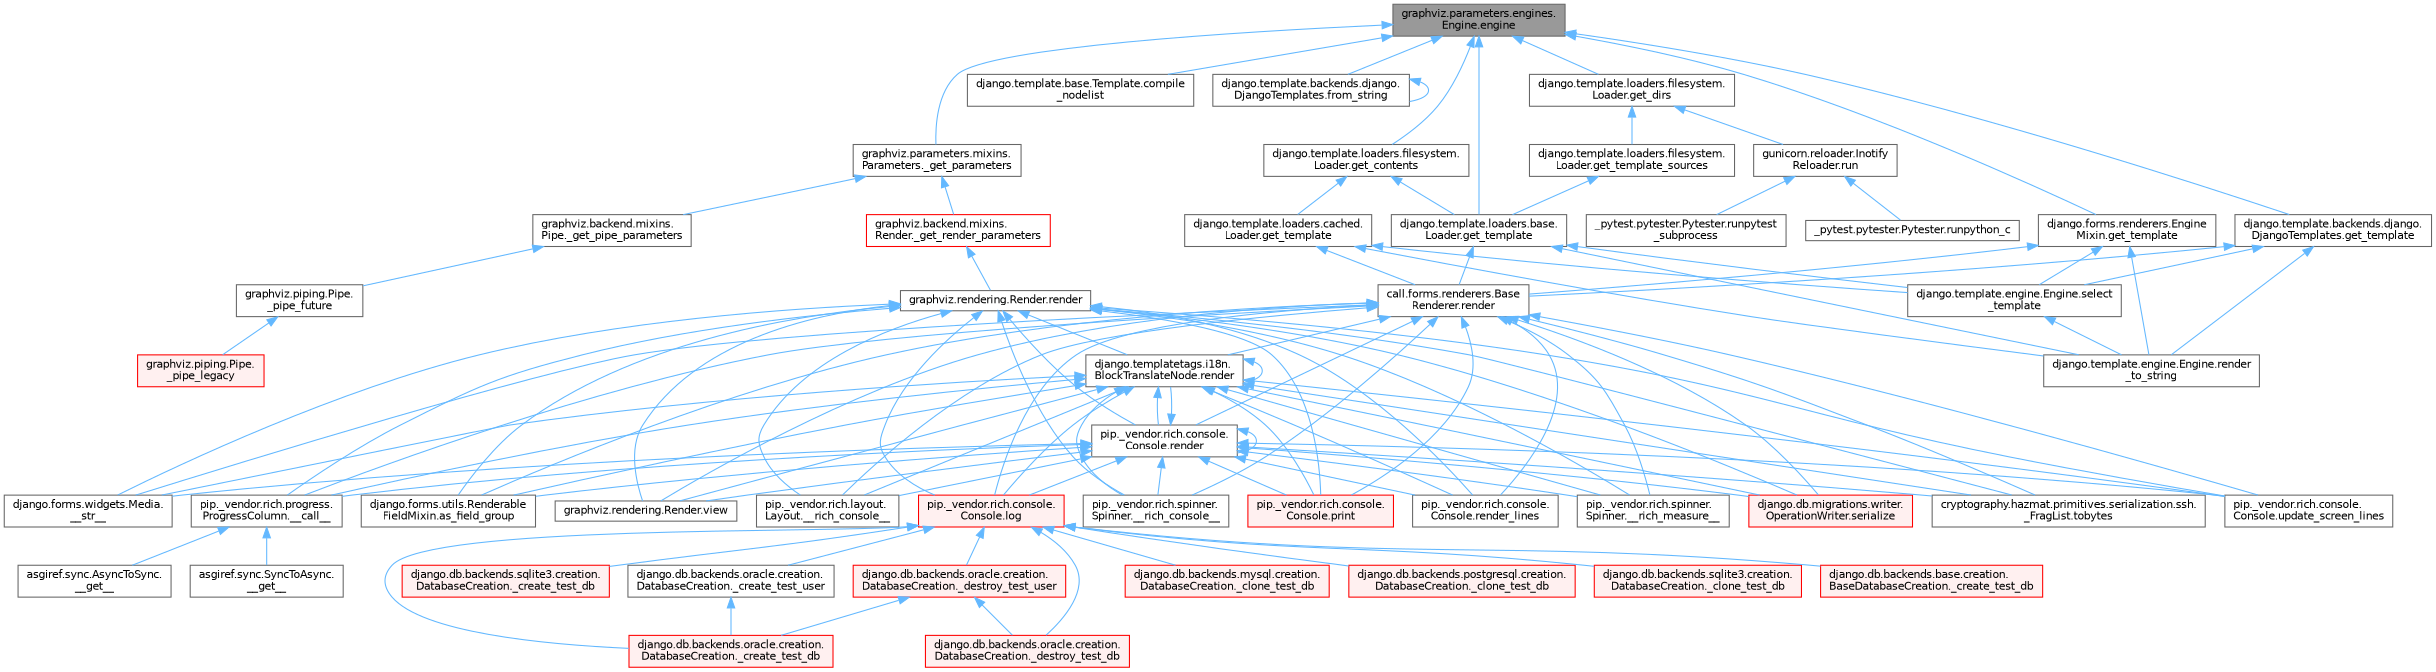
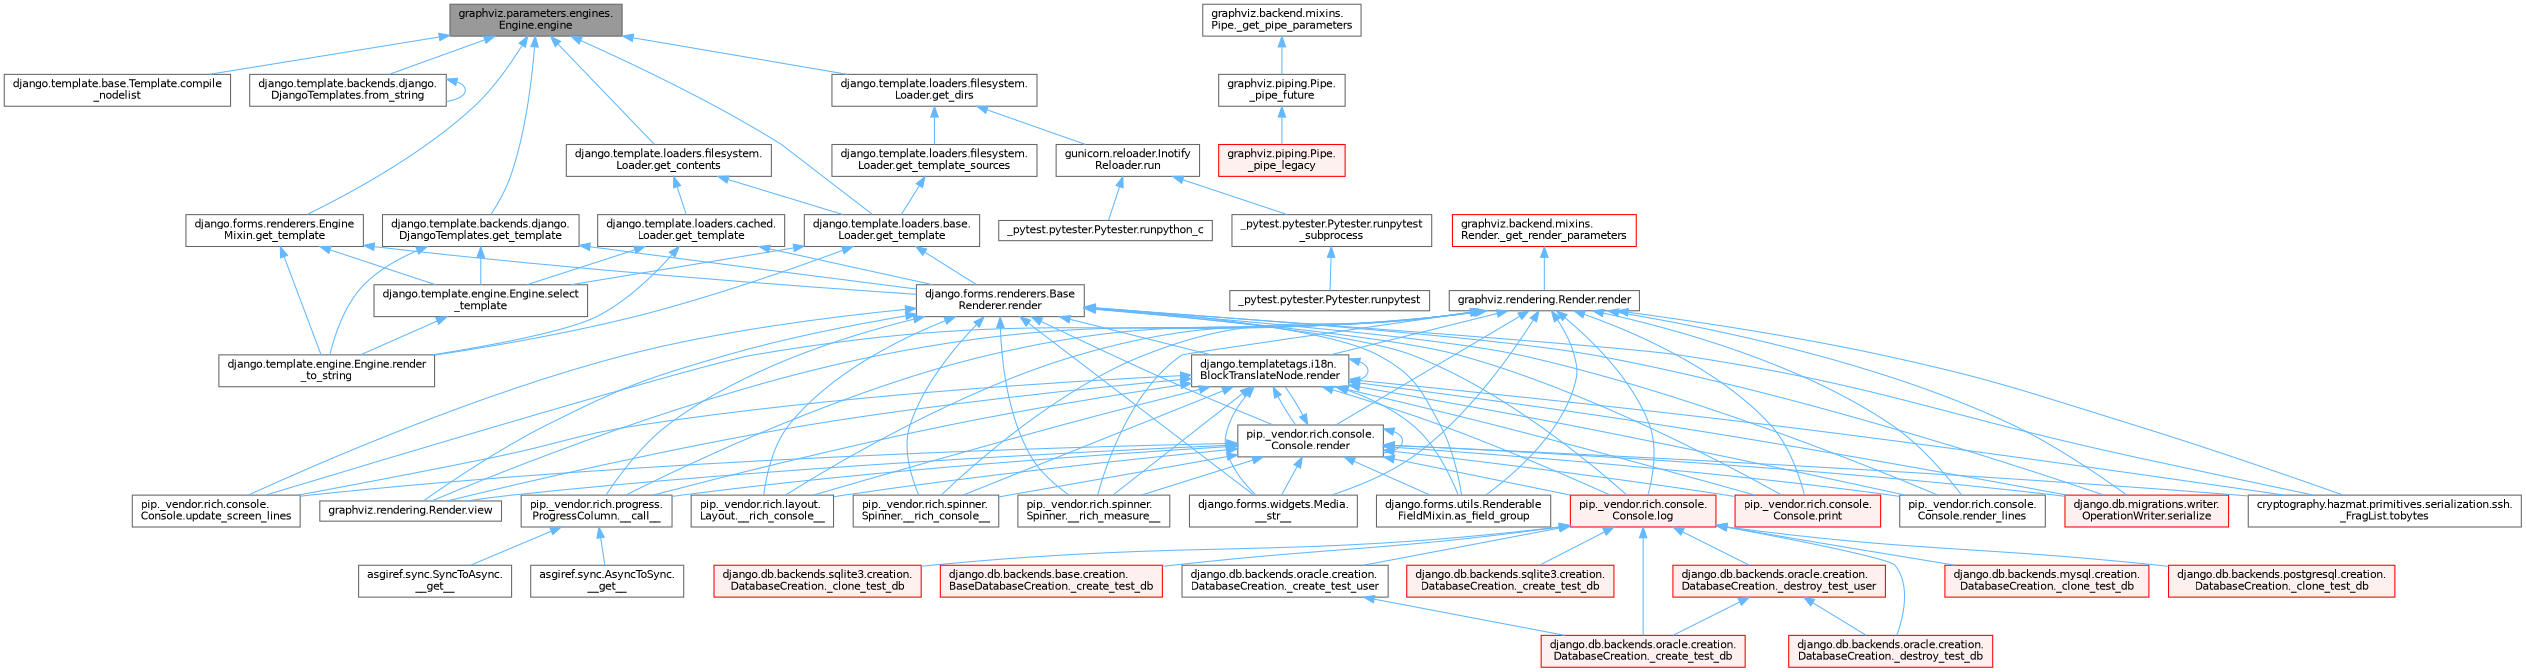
node "graphviz.parameters.mixins. Parameters._get_parameters": removed
node "_pytest.pytester.Pytester.runpytest": added
node "call.forms.renderers.Base Renderer.render": label "call.forms.renderers.Base Renderer.render" -> "django.forms.renderers.Base Renderer.render"
